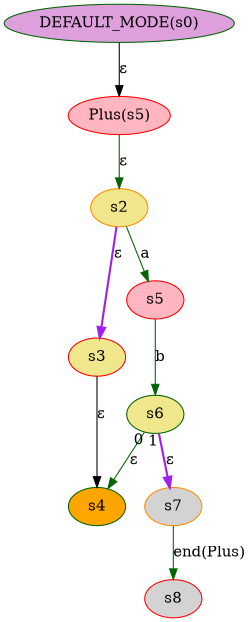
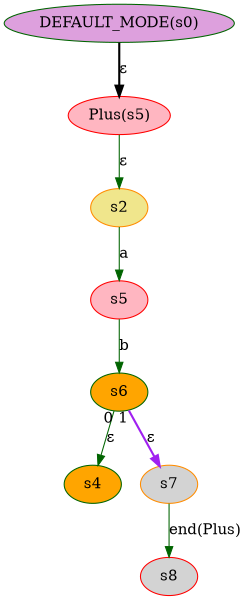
edge "DEFAULT_MODE(s0)" -> "Plus(s5)": style solid -> bold
node "s3": removed
node "s6": fillcolor khaki -> orange
